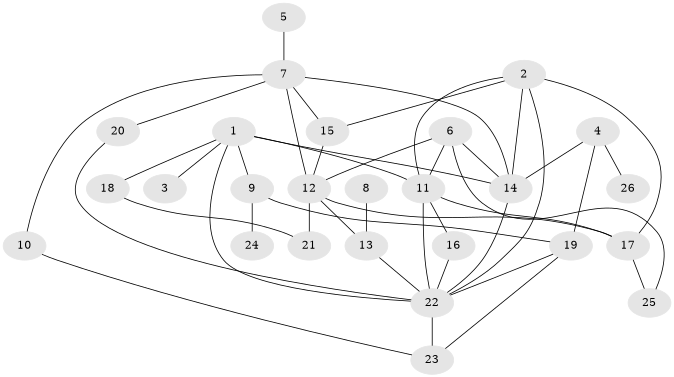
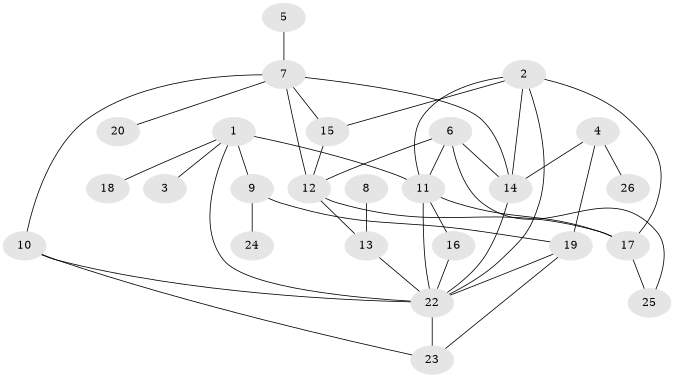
edge "1" -- "14": removed
node "21": removed
edge "20" -- "22": now "10" -- "22"
